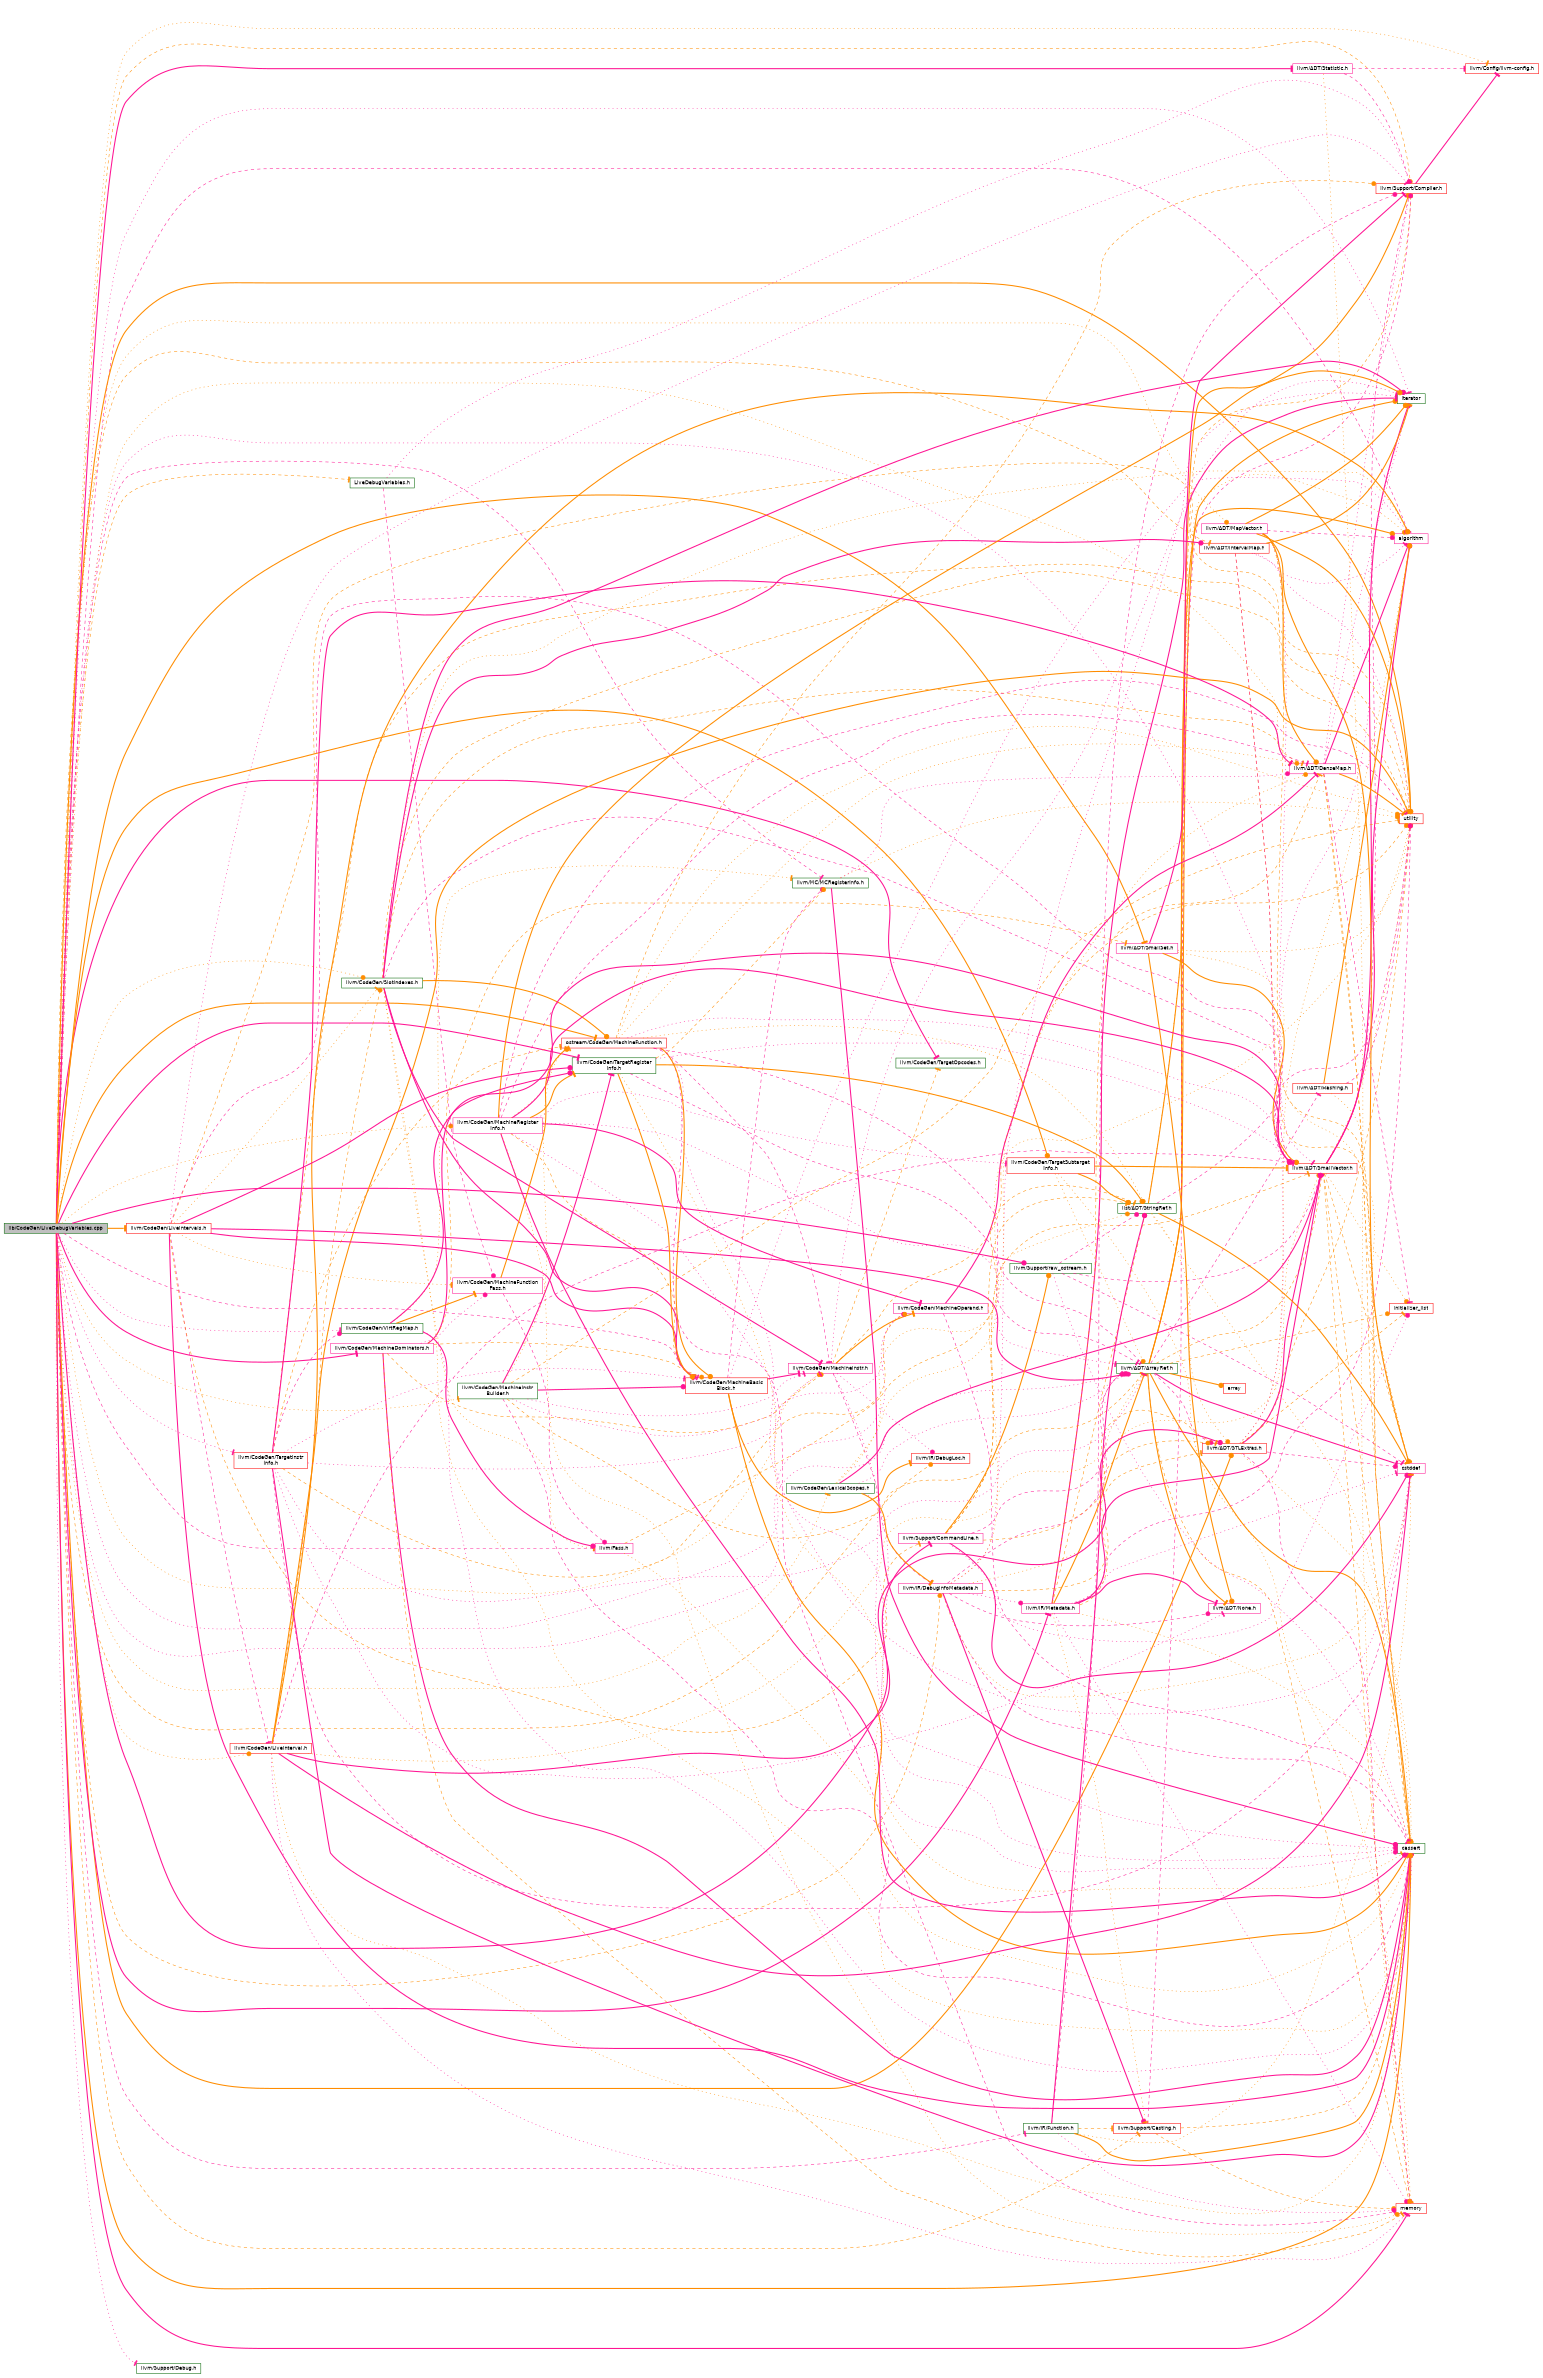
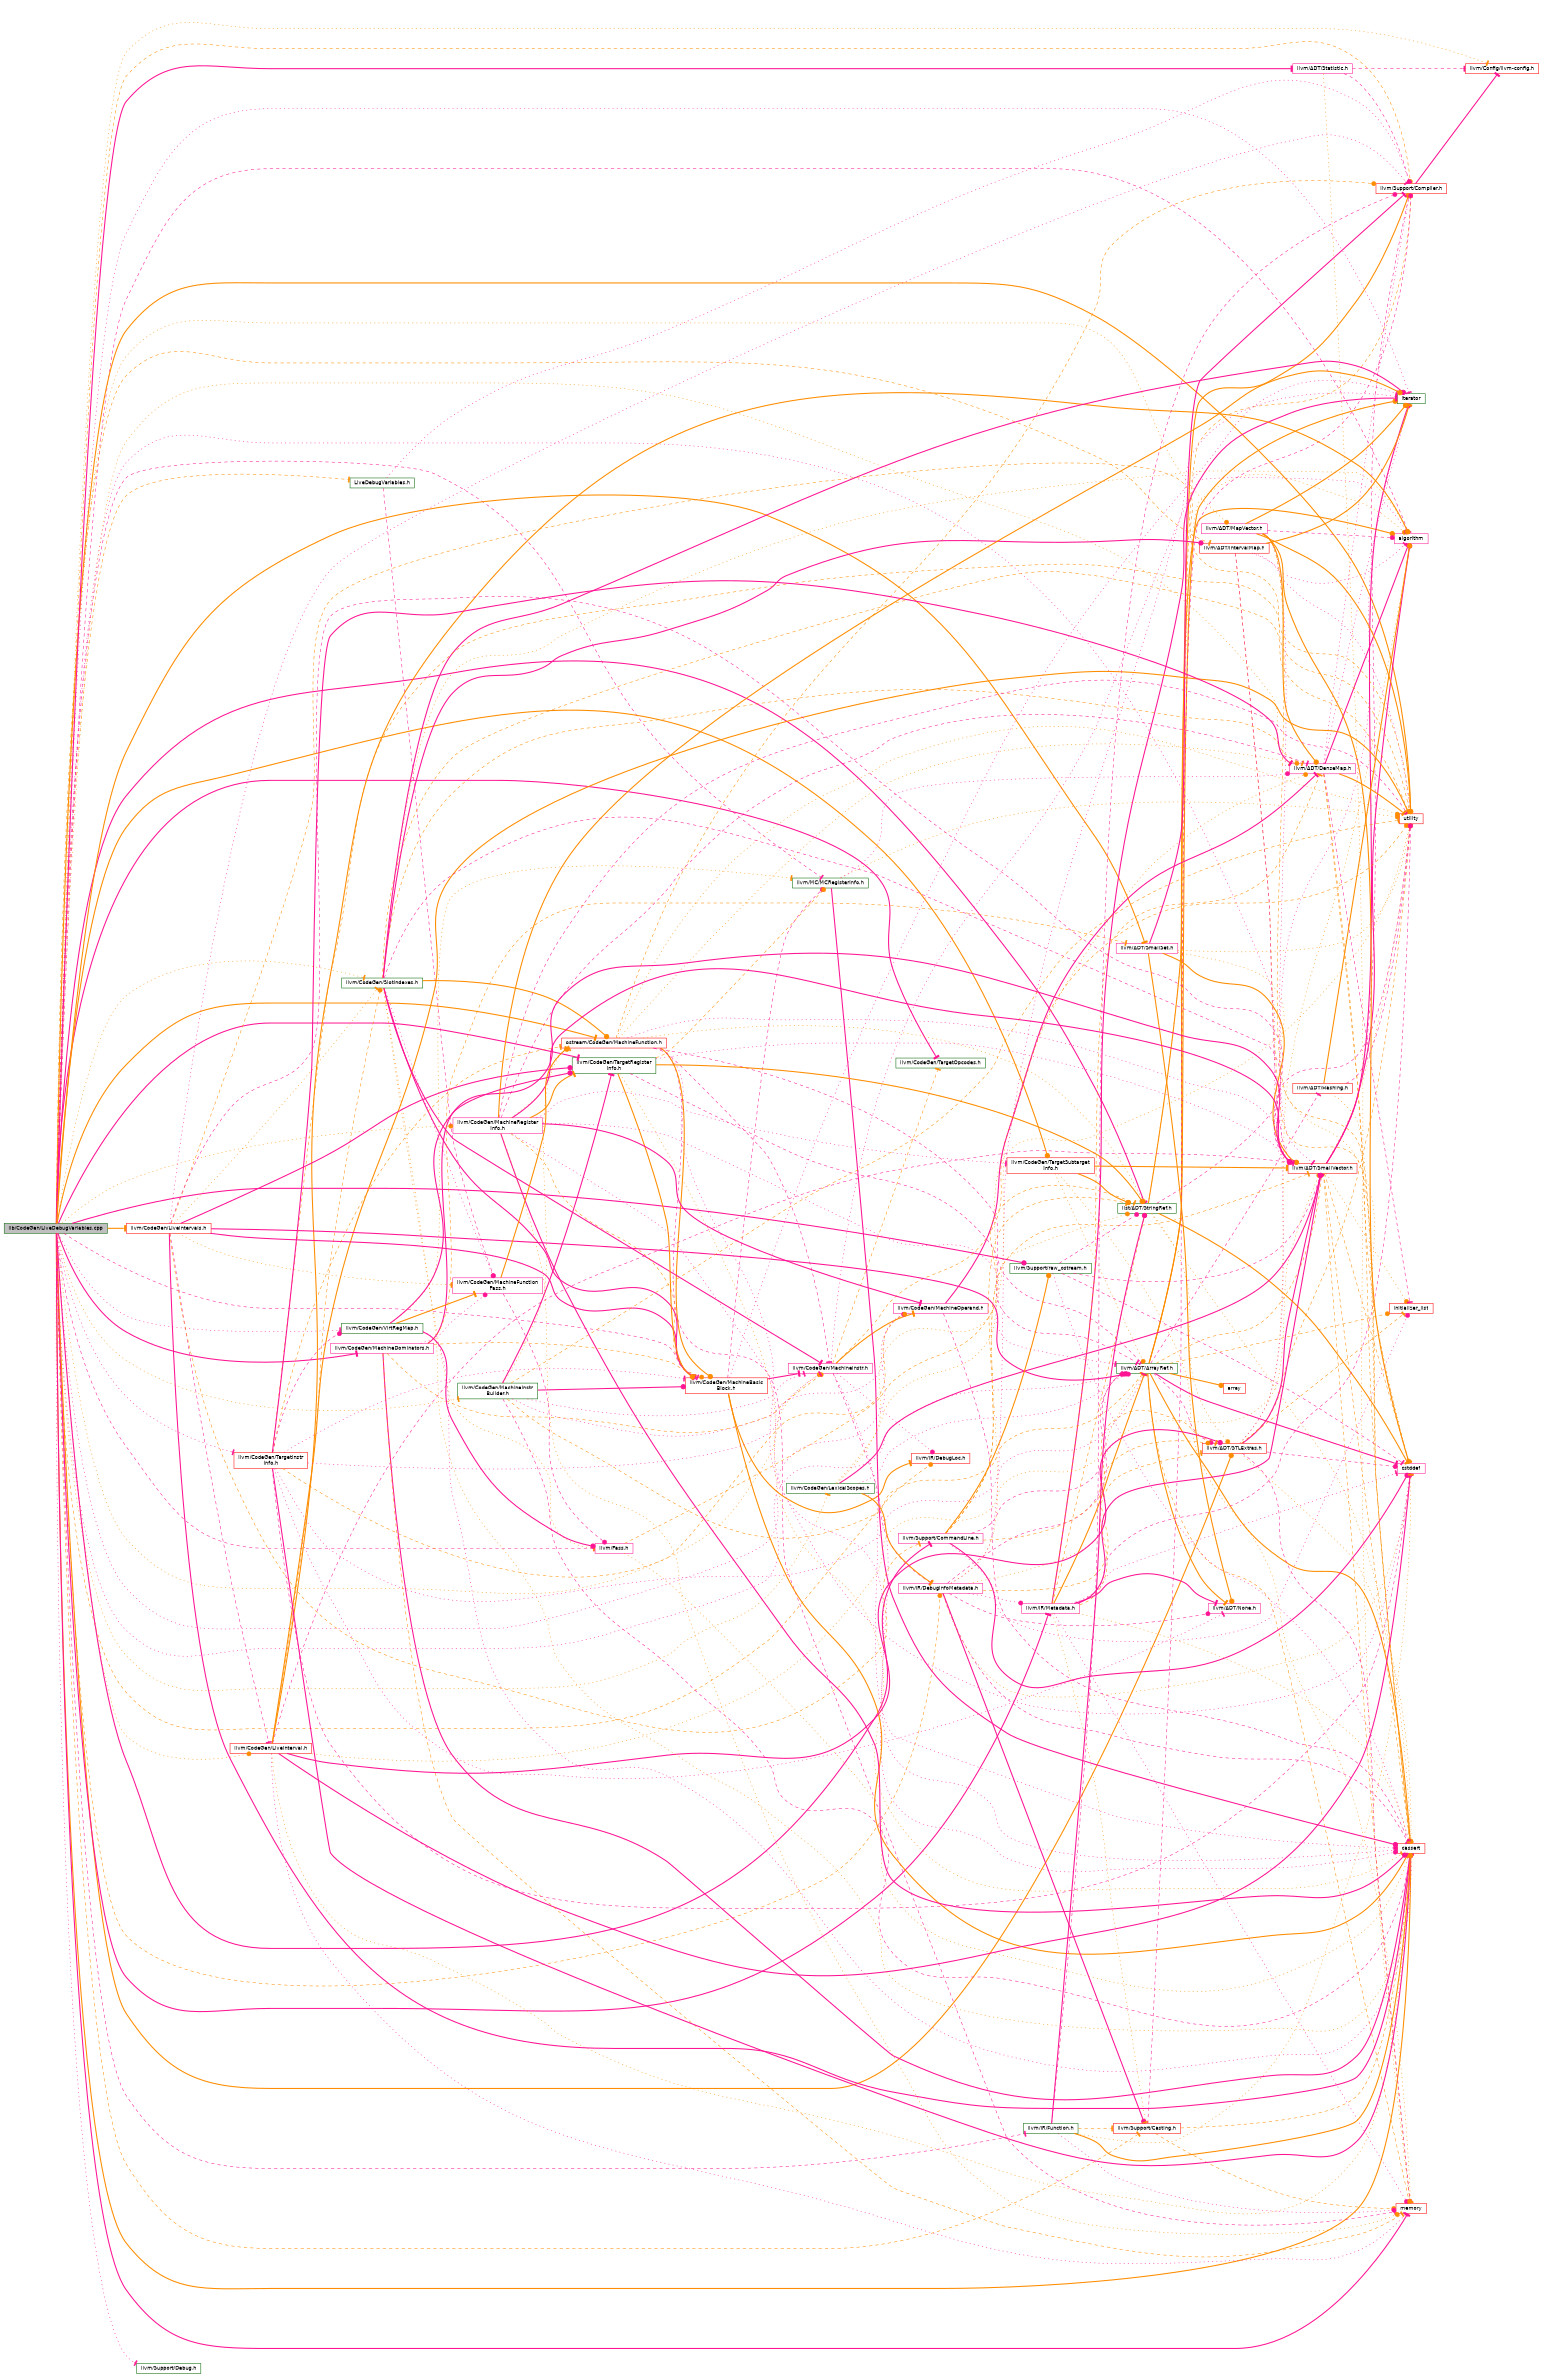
edge "lib/CodeGen/LiveDebugVariables.cpp" -> "list/ADT/StringRef.h": added
edge "lib/CodeGen/LiveDebugVariables.cpp" -> "llvm/CodeGen/SlotIndexes.h": arrowhead dot -> tee
edge "llvm/CodeGen/SlotIndexes.h" -> "llvm/CodeGen/MachineFunction Pass.h": added
node "cassert": color darkgreen -> red
